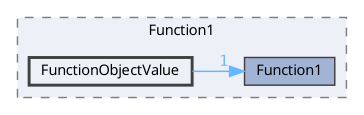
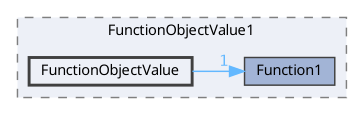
cluster "Function1": label "Function1" -> "FunctionObjectValue1"
